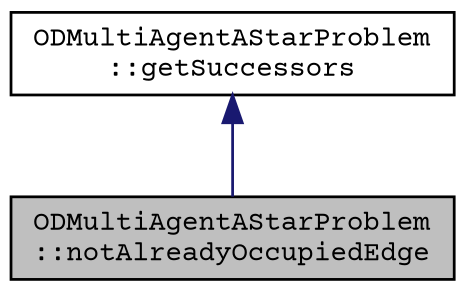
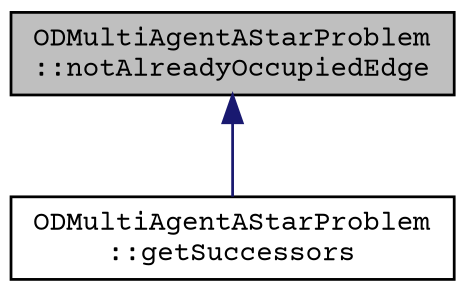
edge "ODMultiAgentAStarProblem ::notAlreadyOccupiedEdge" -> "ODMultiAgentAStarProblem ::getSuccessors": reversed
